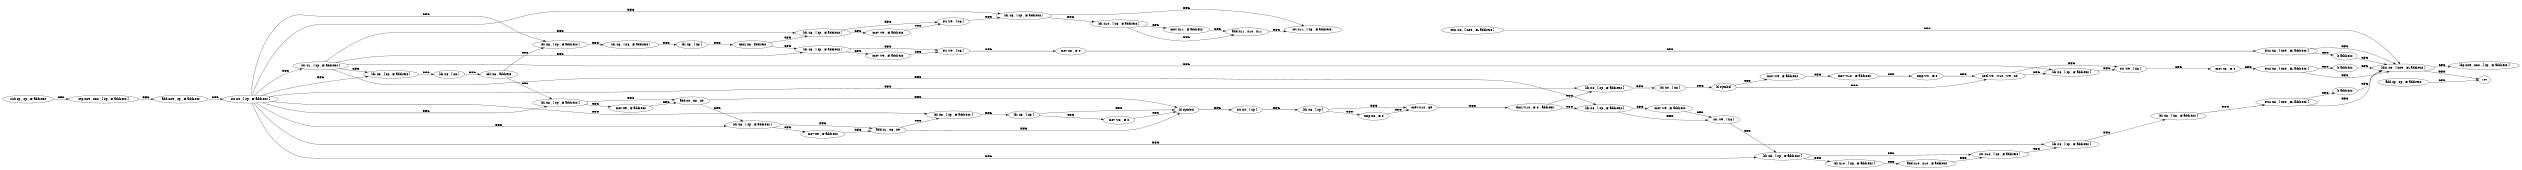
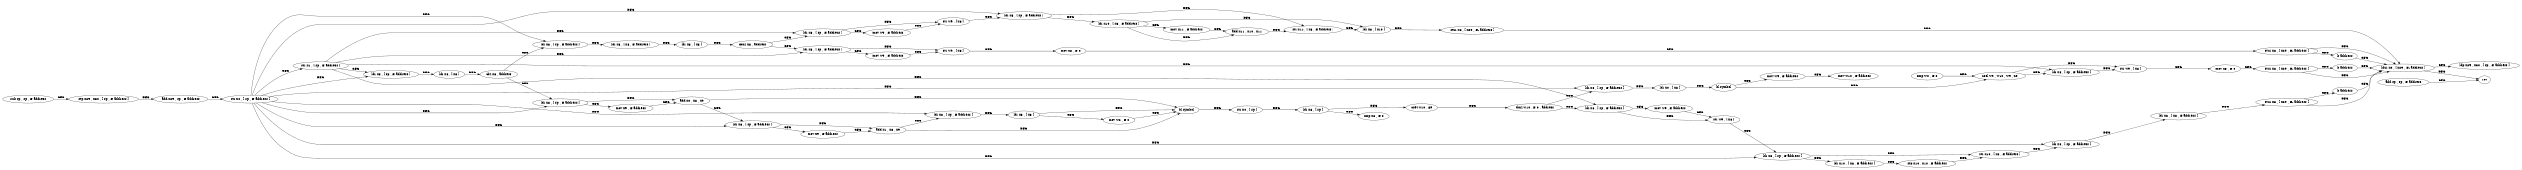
node "ldr x8 , [ x10 ]": added
edge "mov w10 , # address" -> "cmp w0 , # 0": removed, label "CFG"
edge "cmp x8 , # 0" -> "cset w10 , ge": removed, label "CFG"
node "add x10 , x10 , # address": label "add x10 , x10 , # address" -> "stp x10 , x10 , # address"
